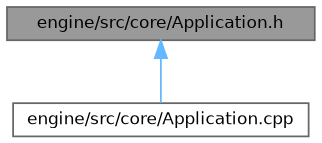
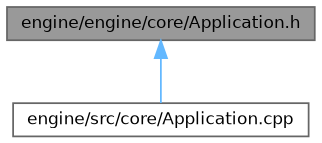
node "engine/src/core/Application.h": label "engine/src/core/Application.h" -> "engine/engine/core/Application.h"
